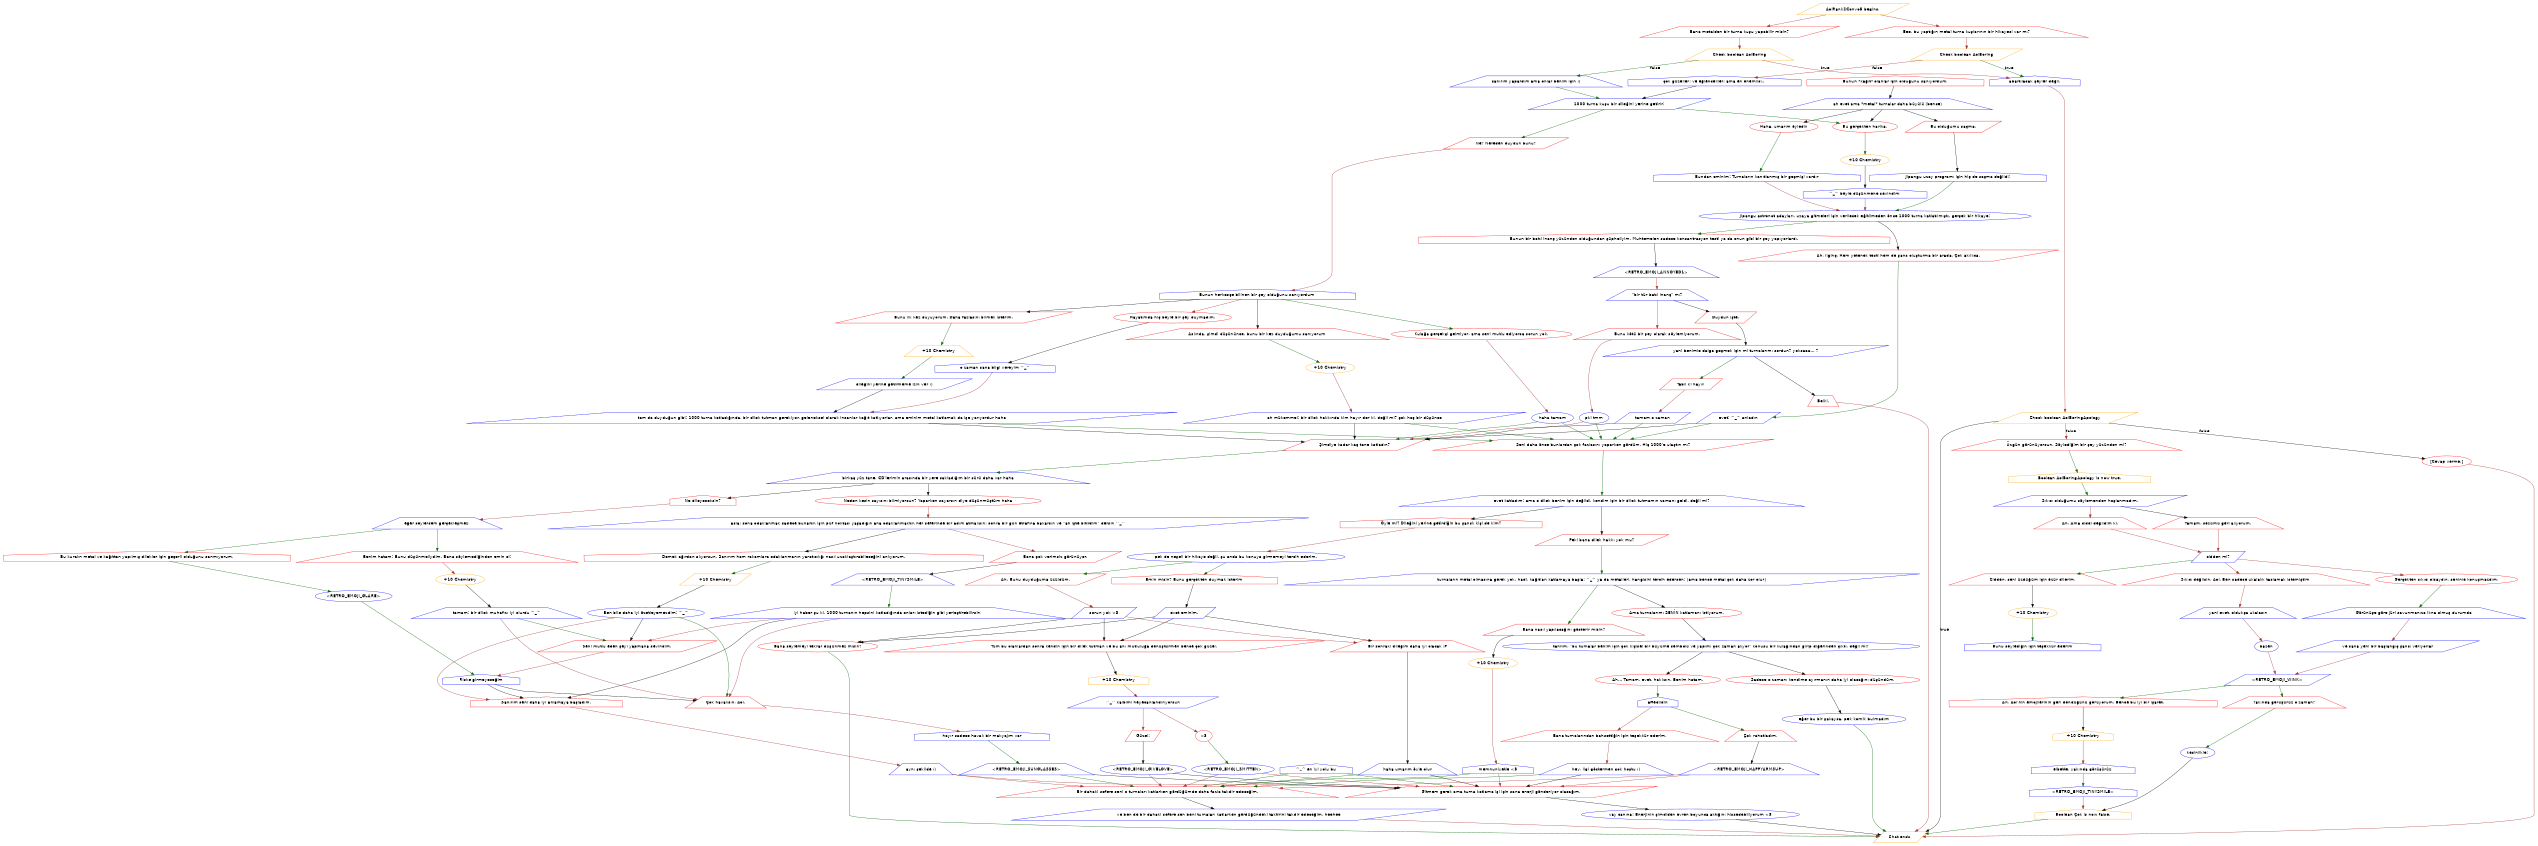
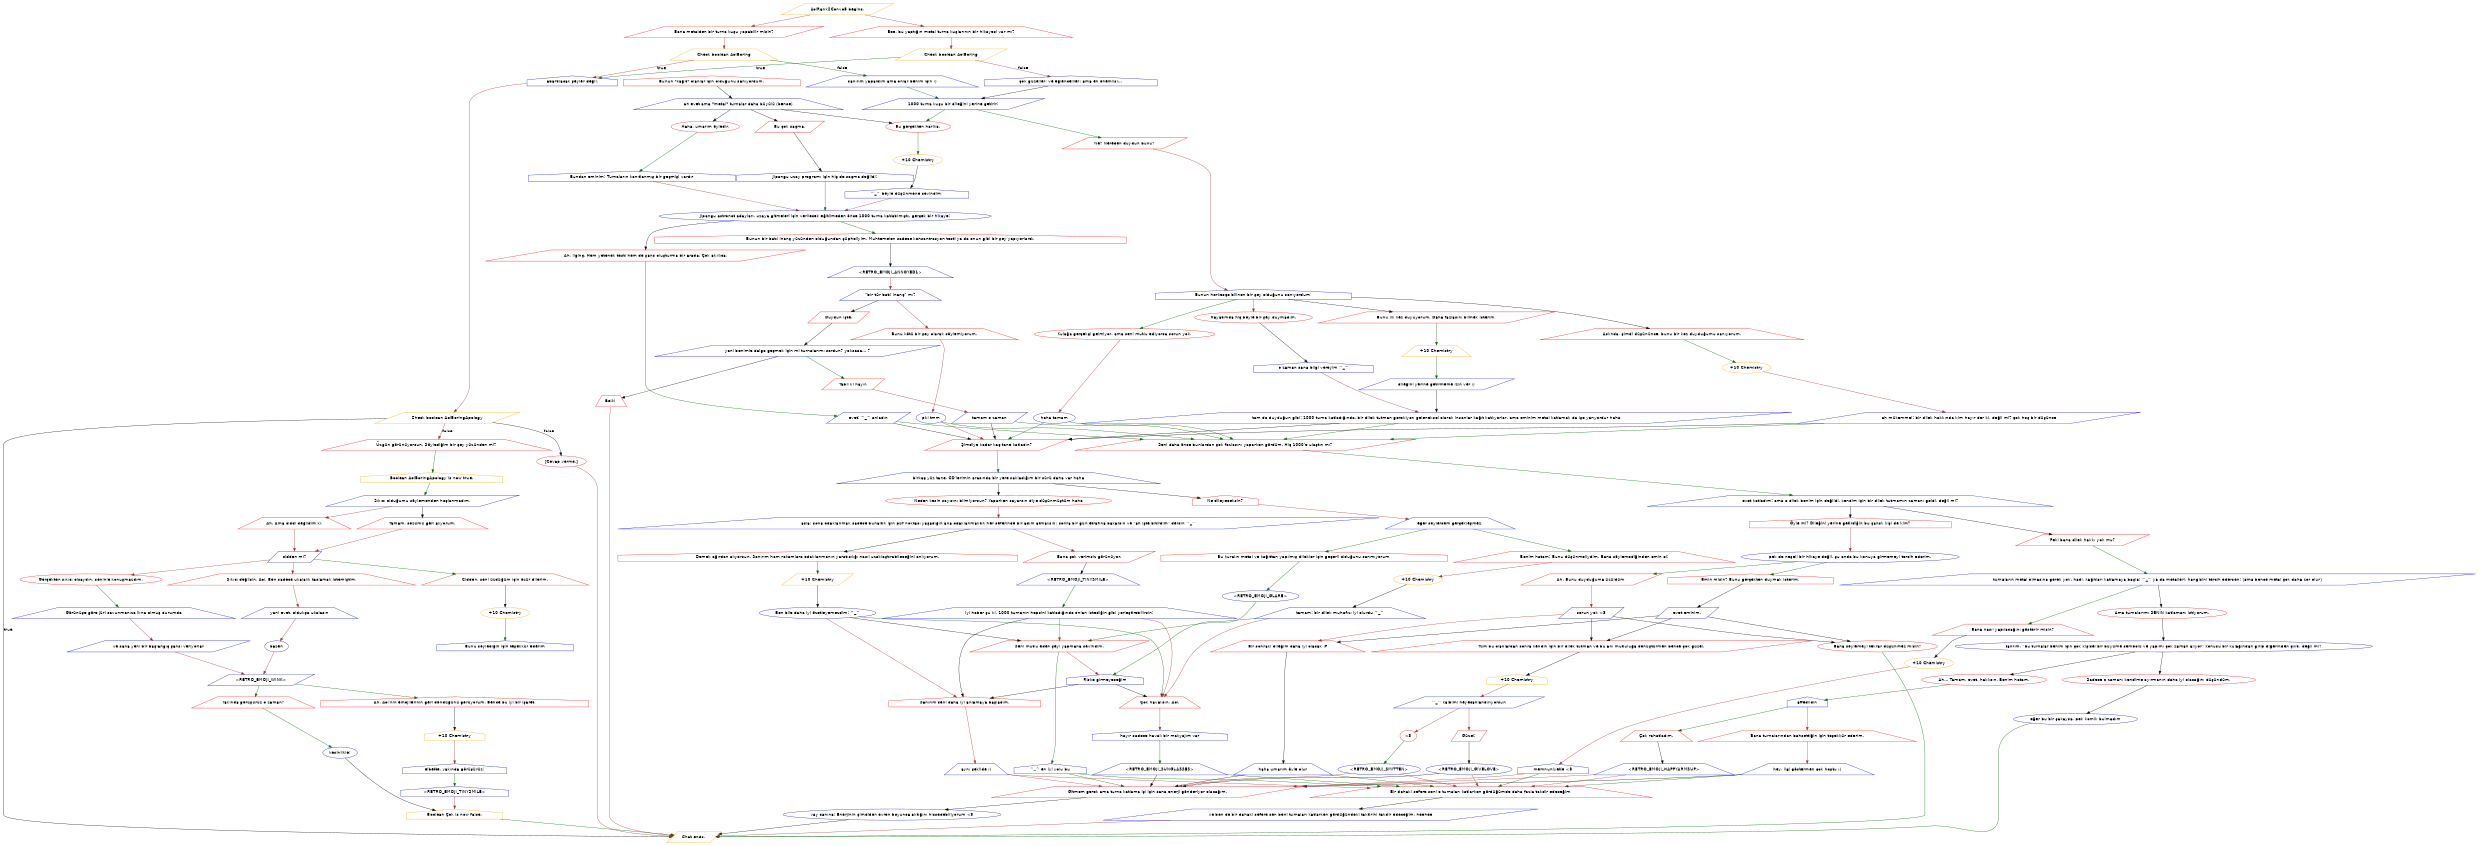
node "Bu olduğumu saçma.": label "Bu olduğumu saçma." -> "Bu çok saçma."
edge "Seni mutlu eden şeyi yapmana sevindim." -> "^_^ en iyi yolu bu": added
